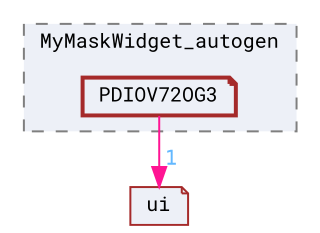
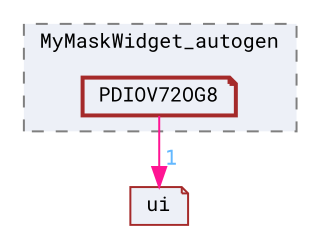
node "PDIOV72OG3": label "PDIOV72OG3" -> "PDIOV72OG8"
